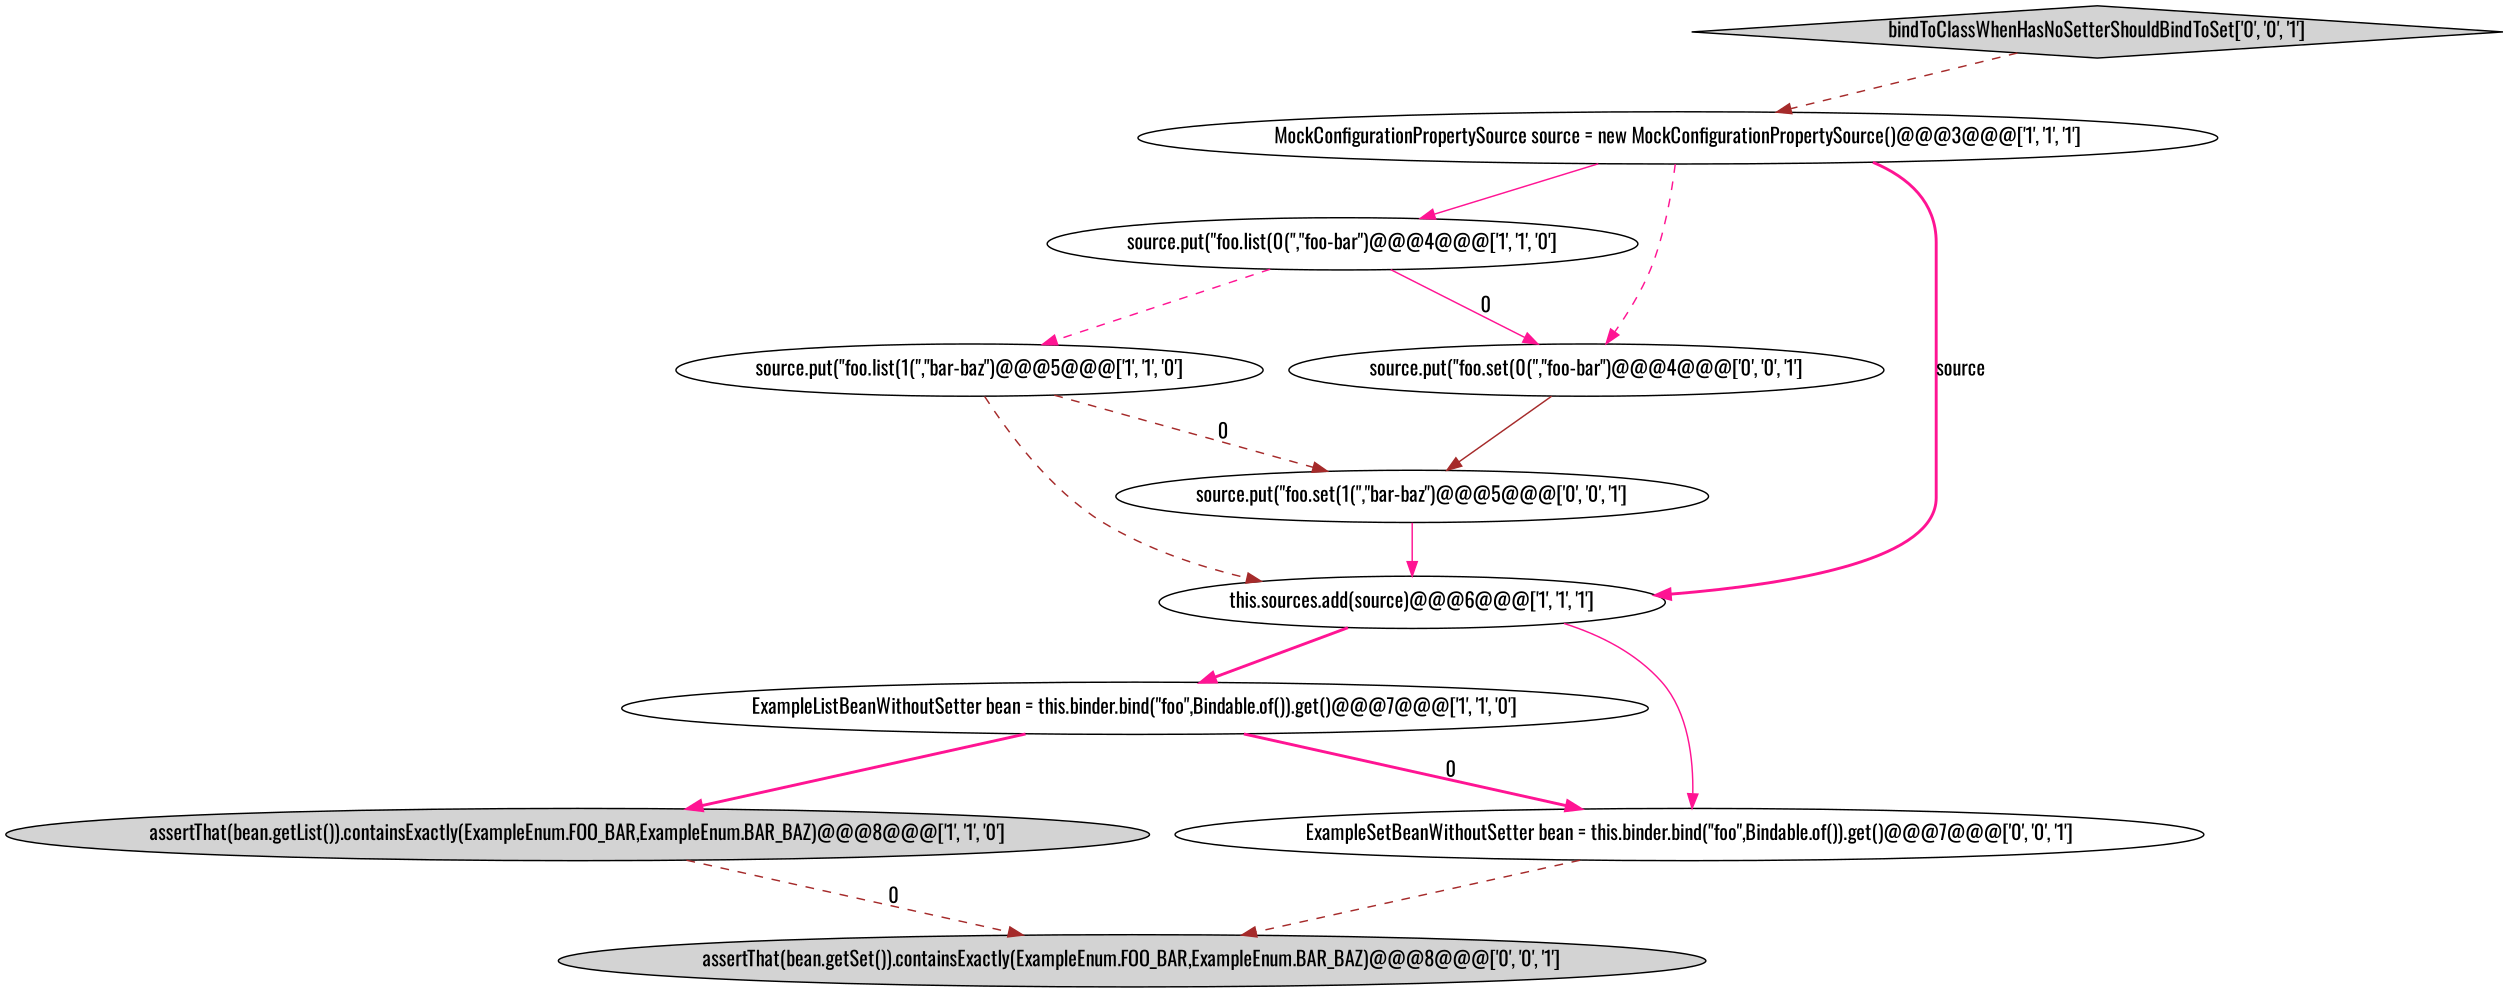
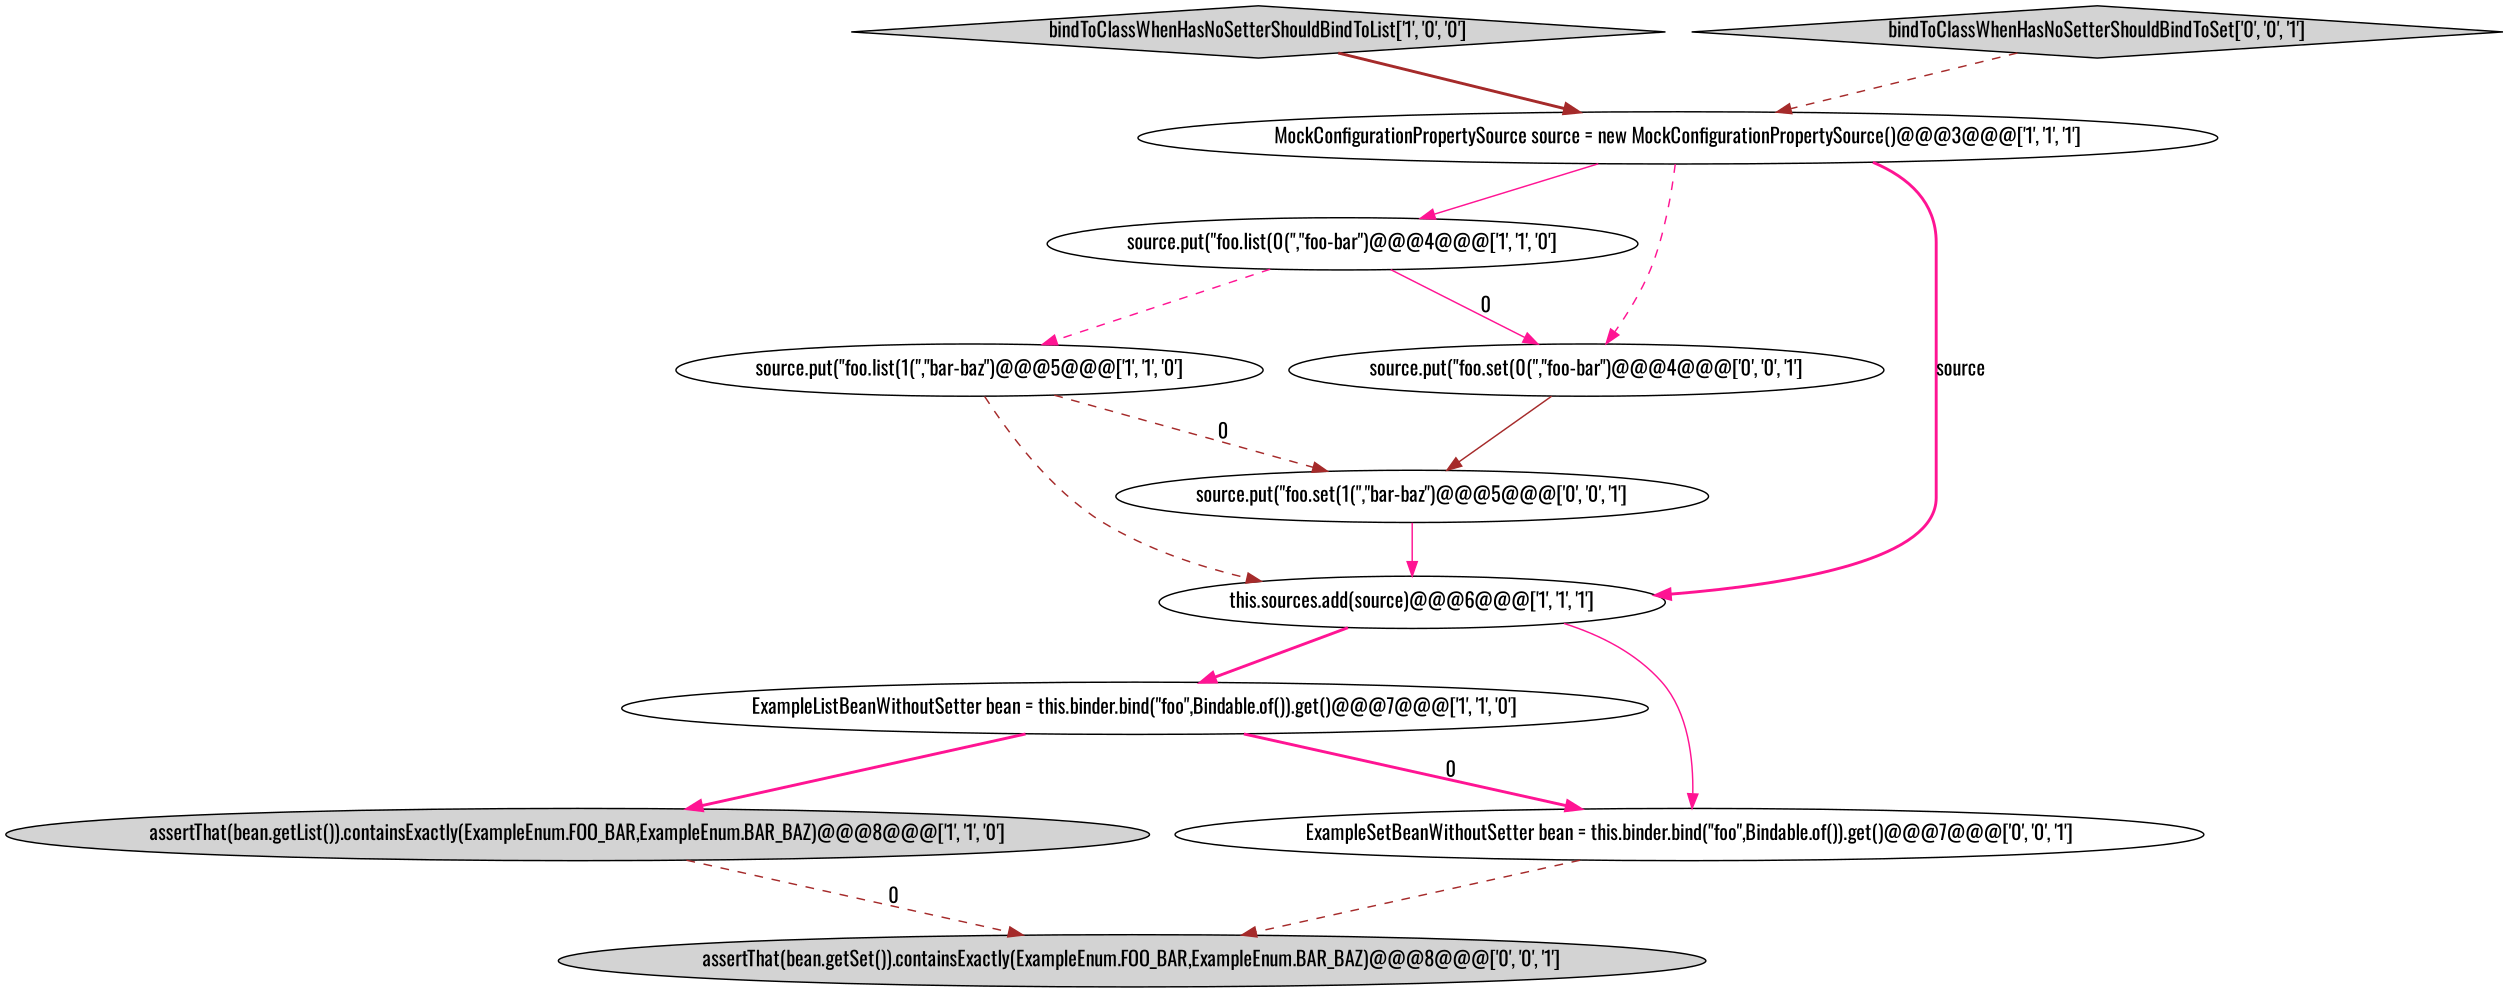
node "bindToClassWhenHasNoSetterShouldBindToList['1', '0', '0']": added
